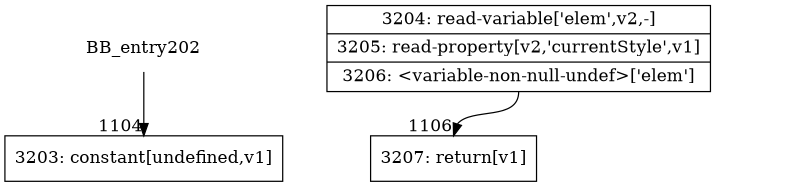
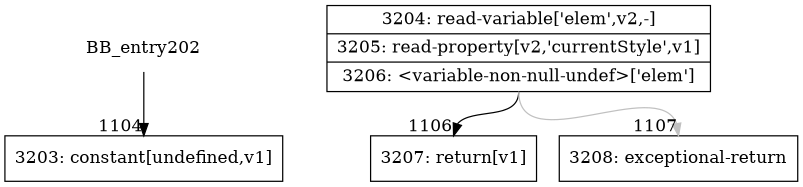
node "3208: exceptional-return": added
